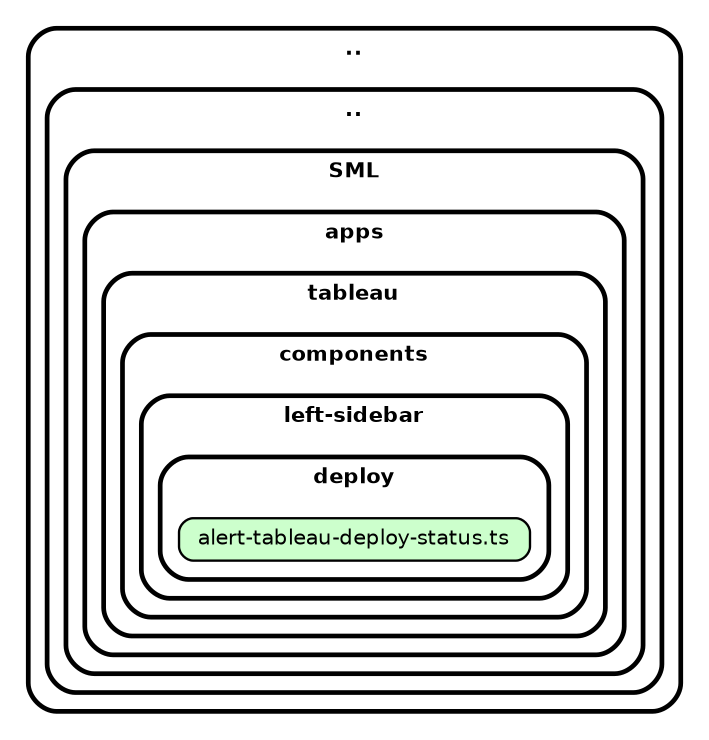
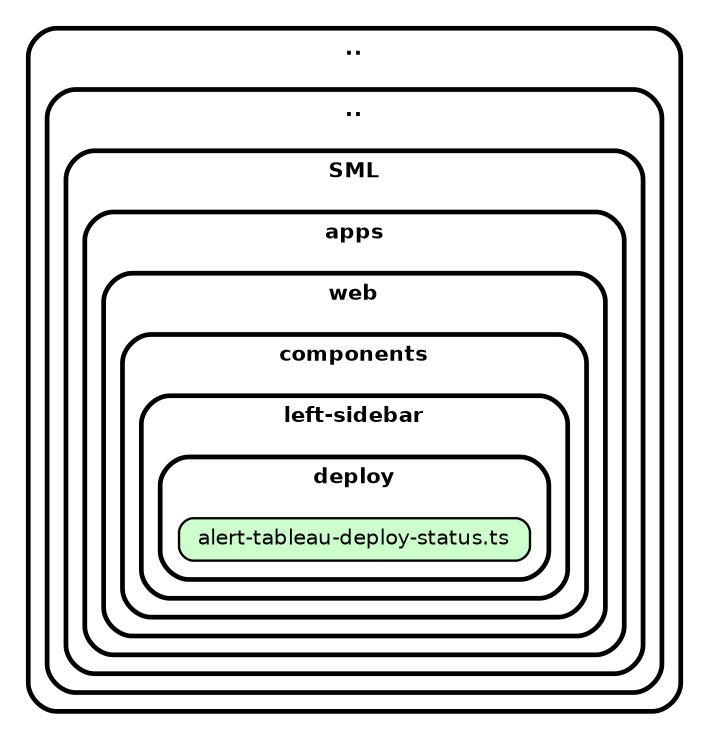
cluster "tableau": label "tableau" -> "web"
